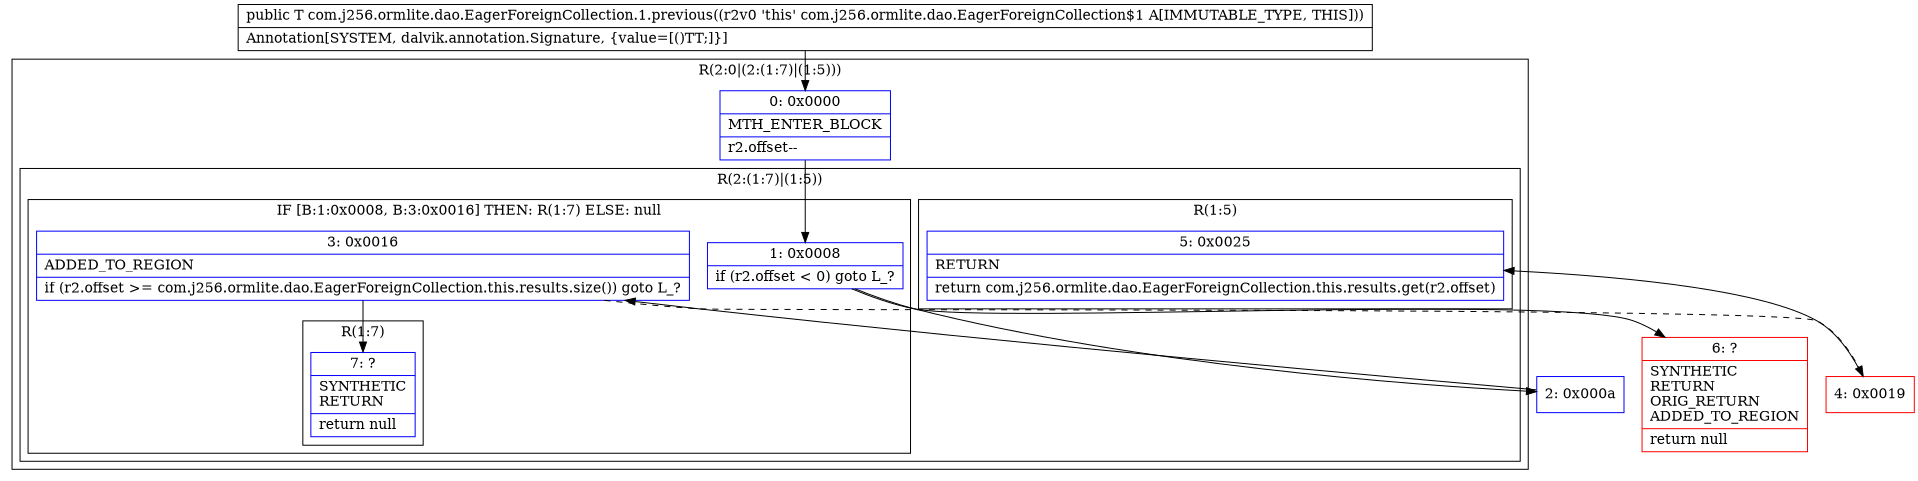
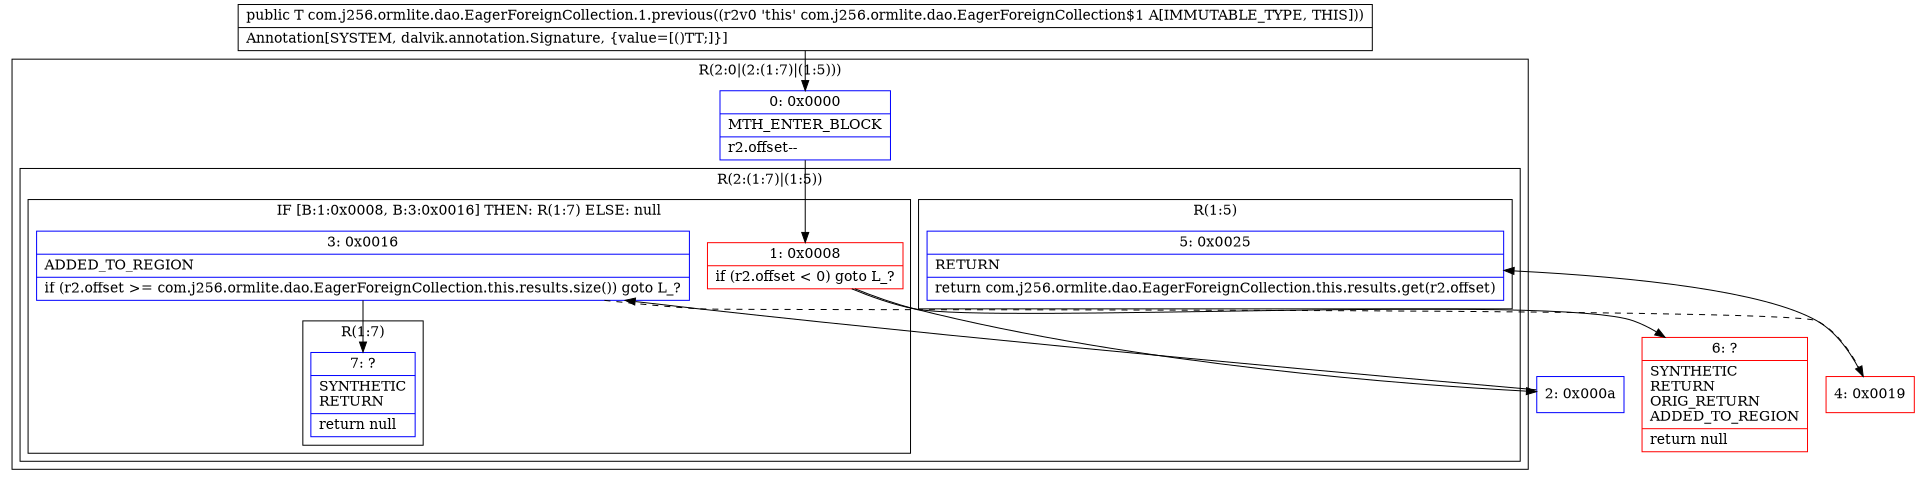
node "1: 0x0008": color blue -> red
